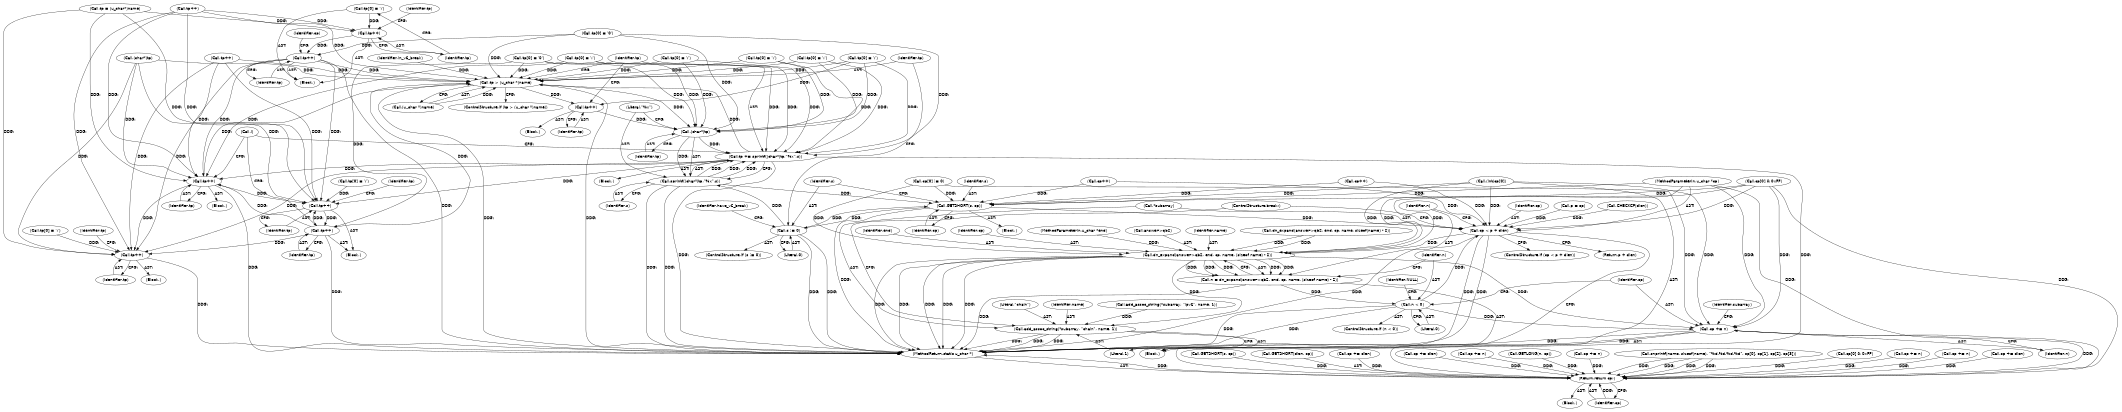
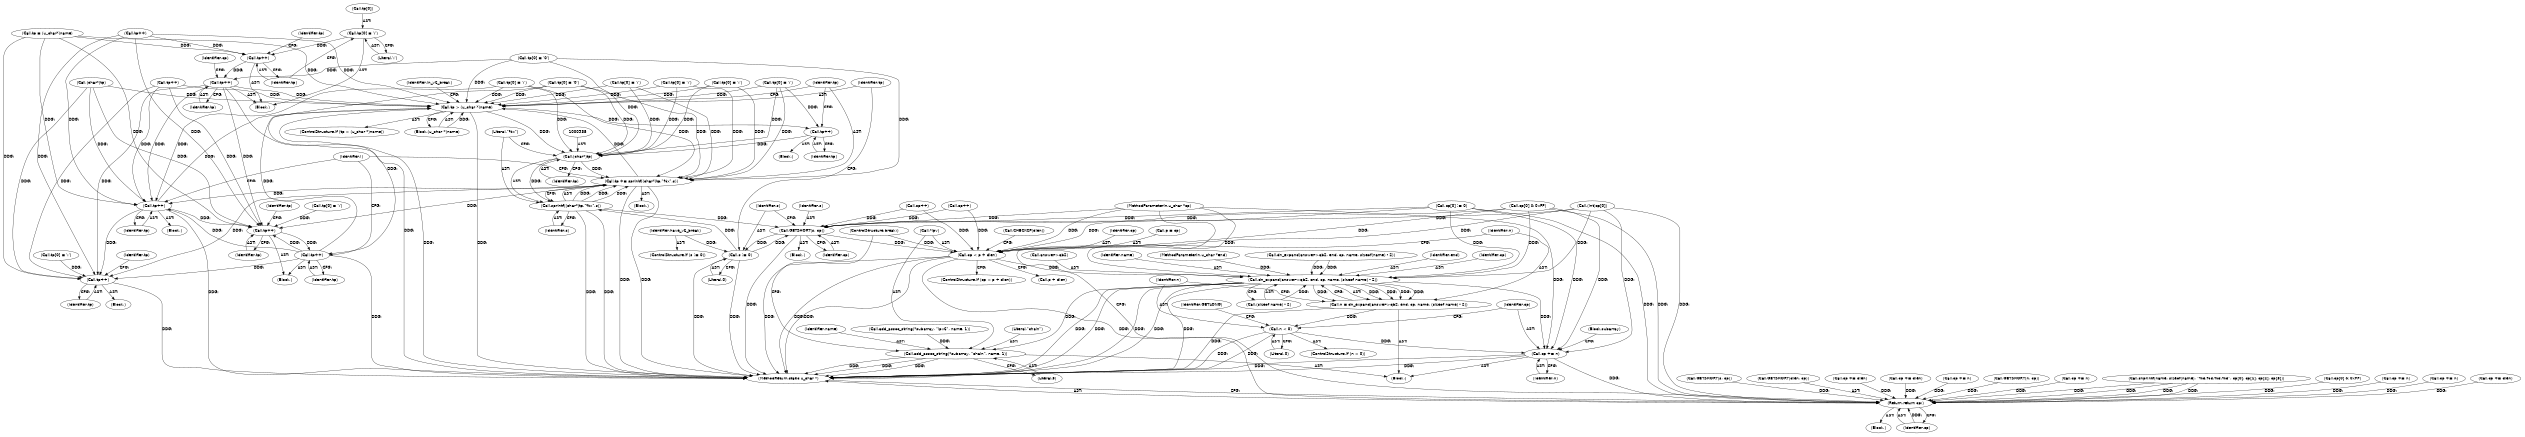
node "(Call,tp[0])": added
edge "(Call,tp = (u_char*)name)" -> "(Call,tp > (u_char *)name)": added, label "DDG:"
node "(Literal,':')": added
edge "(Identifier,in_v6_break)" -> "(Call,tp > (u_char *)name)": label "DDG: " -> "CFG: "
edge "(Call,tp > (u_char *)name)" -> "(ControlStructure,if (tp > (u_char *)name))": label "CFG: " -> "AST: "
node "(Call,(u_char *)name)": label "(Call,(u_char *)name)" -> "(Block,(u_char *)name)"
node "(Call,i)": label "(Call,i)" -> "(Identifier,i)"
node "1000935": added
node "(Call,*subarray)": label "(Call,*subarray)" -> "(Call,*ipv)"
edge "(MethodParameterIn,u_char *cp)" -> "(Call,cp < p + dlen)": label "AST: " -> "DDG: "
edge "(Identifier,have_v6_break)" -> "(Call,s != 0)": label "CFG: " -> "DDG: "
edge "(ControlStructure,break;)" -> "(Call,cp < p + dlen)": label "CFG: " -> "DDG: "
edge "(Call,p = cp)" -> "(Call,cp < p + dlen)": label "DDG: " -> "AST: "
edge "(Call,CHECKCP(dlen))" -> "(Call,cp < p + dlen)": label "DDG: " -> "CFG: "
edge "(Call,s != 0)" -> "(ControlStructure,if (s != 0))": now "(Identifier,have_v6_break)" -> "(ControlStructure,if (s != 0))"
node "(Return,p + dlen)": label "(Return,p + dlen)" -> "(Call,p + dlen)"
edge "(Call,n < 0)" -> "(Call,cp < p + dlen)": now "(Call,cp[0] != 0)" -> "(Call,cp < p + dlen)"
node "(Identifier,NULL)": label "(Identifier,NULL)" -> "(Identifier,GETLONG)"
edge "(Call,(int)cp[0])" -> "(Return,return cp;)": label "AST: " -> "DDG: "
edge "(MethodParameterIn,u_char *cp)" -> "(Return,return cp;)": label "DDG: " -> "CFG: "
node "(Call,(sizeof name) - 2)": added
edge "(Call,cp < p + dlen)" -> "(Return,return cp;)": label "CFG: " -> "DDG: "
node "(Identifier,subarray)": label "(Identifier,subarray)" -> "(Block,subarray)"
edge "(Call,cp[0] != 0)" -> "(Return,return cp;)": added, label "DDG:"
node "(Literal,1)": label "(Literal,1)" -> "(Literal,3)"
node "(Call,GETLONG(n, cp))": label "(Call,GETLONG(n, cp))" -> "(Call,GETSHORT(n, cp))"
edge "(MethodReturn,static u_char *)" -> "(Return,return cp;)": label "AST: " -> "CFG: "
edge "(Return,return cp;)" -> "(MethodReturn,static u_char *)": label "DDG: " -> "AST: "
